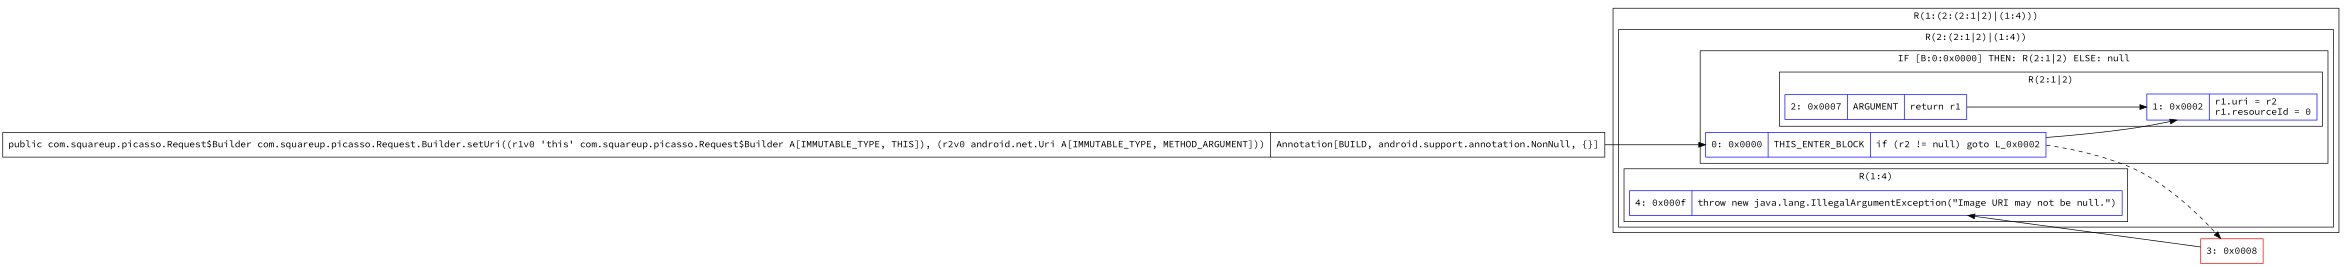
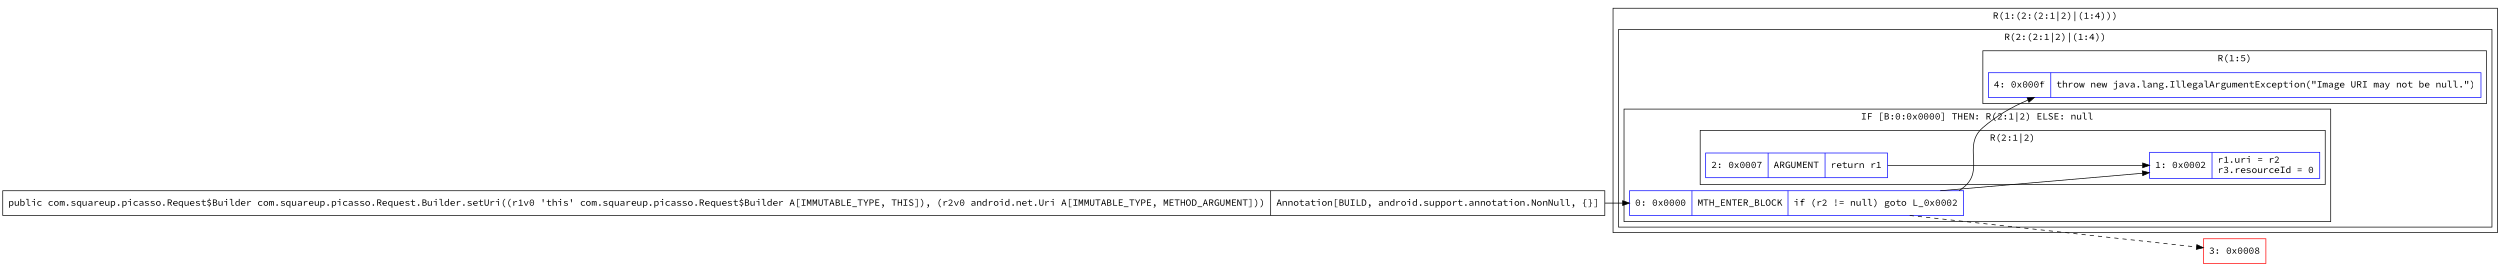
node "1: 0x0002": text "r1.resourceId = 0" -> "r3.resourceId = 0"
node "0: 0x0000": text "THIS_ENTER_BLOCK" -> "MTH_ENTER_BLOCK"
cluster "R(1:4)": label "R(1:4)" -> "R(1:5)"
edge "3: 0x0008" -> "4: 0x000f": now "0: 0x0000" -> "4: 0x000f"
